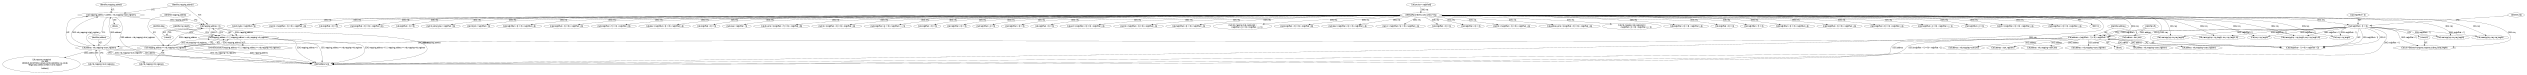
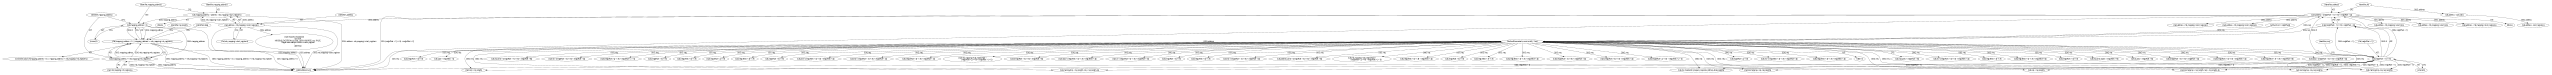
edge "(MethodParameterIn,const uint8_t *req)" -> "(Call,(req[offset + 1] << 8) + req[offset + 2])": reversed
edge "(MethodParameterIn,const uint8_t *req)" -> "(Call,nb_bytes = req[offset + 5])": label "DDG: req" -> "CFG: "
edge "(Literal,8)" -> "(Call,ctx->backend->prepare_response_tid(req, &req_length))": now "(Literal,8)" -> "(Call,req[offset + 1] << 8)"
edge "(Call,address = (req[offset + 1] << 8) + req[offset + 2])" -> "(Call,address - start_registers)": now "(Call,address - start_bits)" -> "(Call,address - start_registers)"
